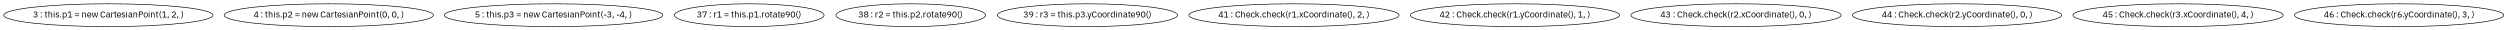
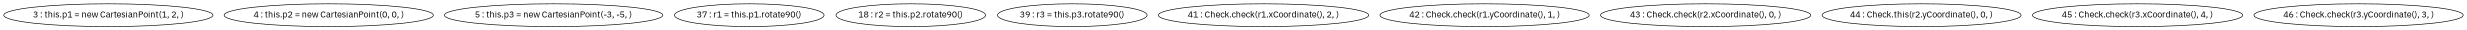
node "5 : this.p3 = new CartesianPoint(-3, -4, )": label "5 : this.p3 = new CartesianPoint(-3, -4, )" -> "5 : this.p3 = new CartesianPoint(-3, -5, )"
node "38 : r2 = this.p2.rotate90()": label "38 : r2 = this.p2.rotate90()" -> "18 : r2 = this.p2.rotate90()"
node "39 : r3 = this.p3.yCoordinate90()": label "39 : r3 = this.p3.yCoordinate90()" -> "39 : r3 = this.p3.rotate90()"
node "44 : Check.check(r2.yCoordinate(), 0, )": label "44 : Check.check(r2.yCoordinate(), 0, )" -> "44 : Check.this(r2.yCoordinate(), 0, )"
node "46 : Check.check(r6.yCoordinate(), 3, )": label "46 : Check.check(r6.yCoordinate(), 3, )" -> "46 : Check.check(r3.yCoordinate(), 3, )"
